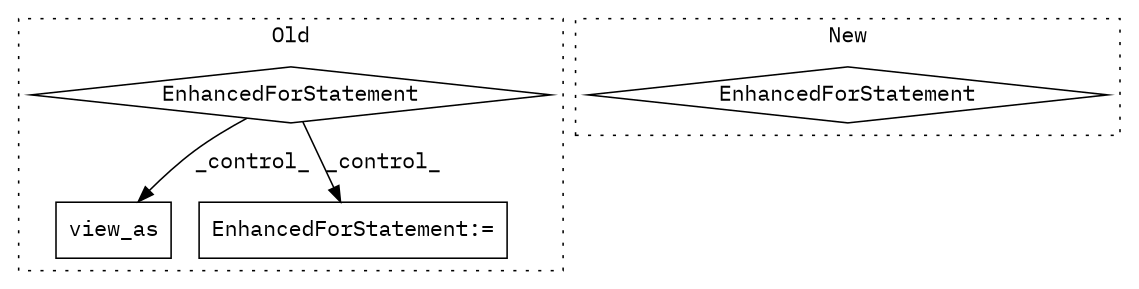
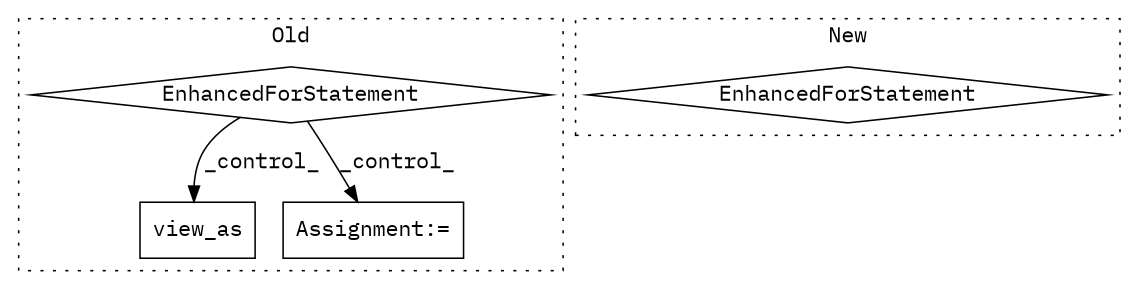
node "EnhancedForStatement:=": label "EnhancedForStatement:=" -> "Assignment:="
